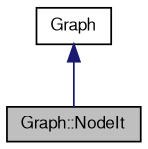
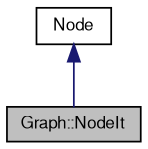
node "Graph": label "Graph" -> "Node"
